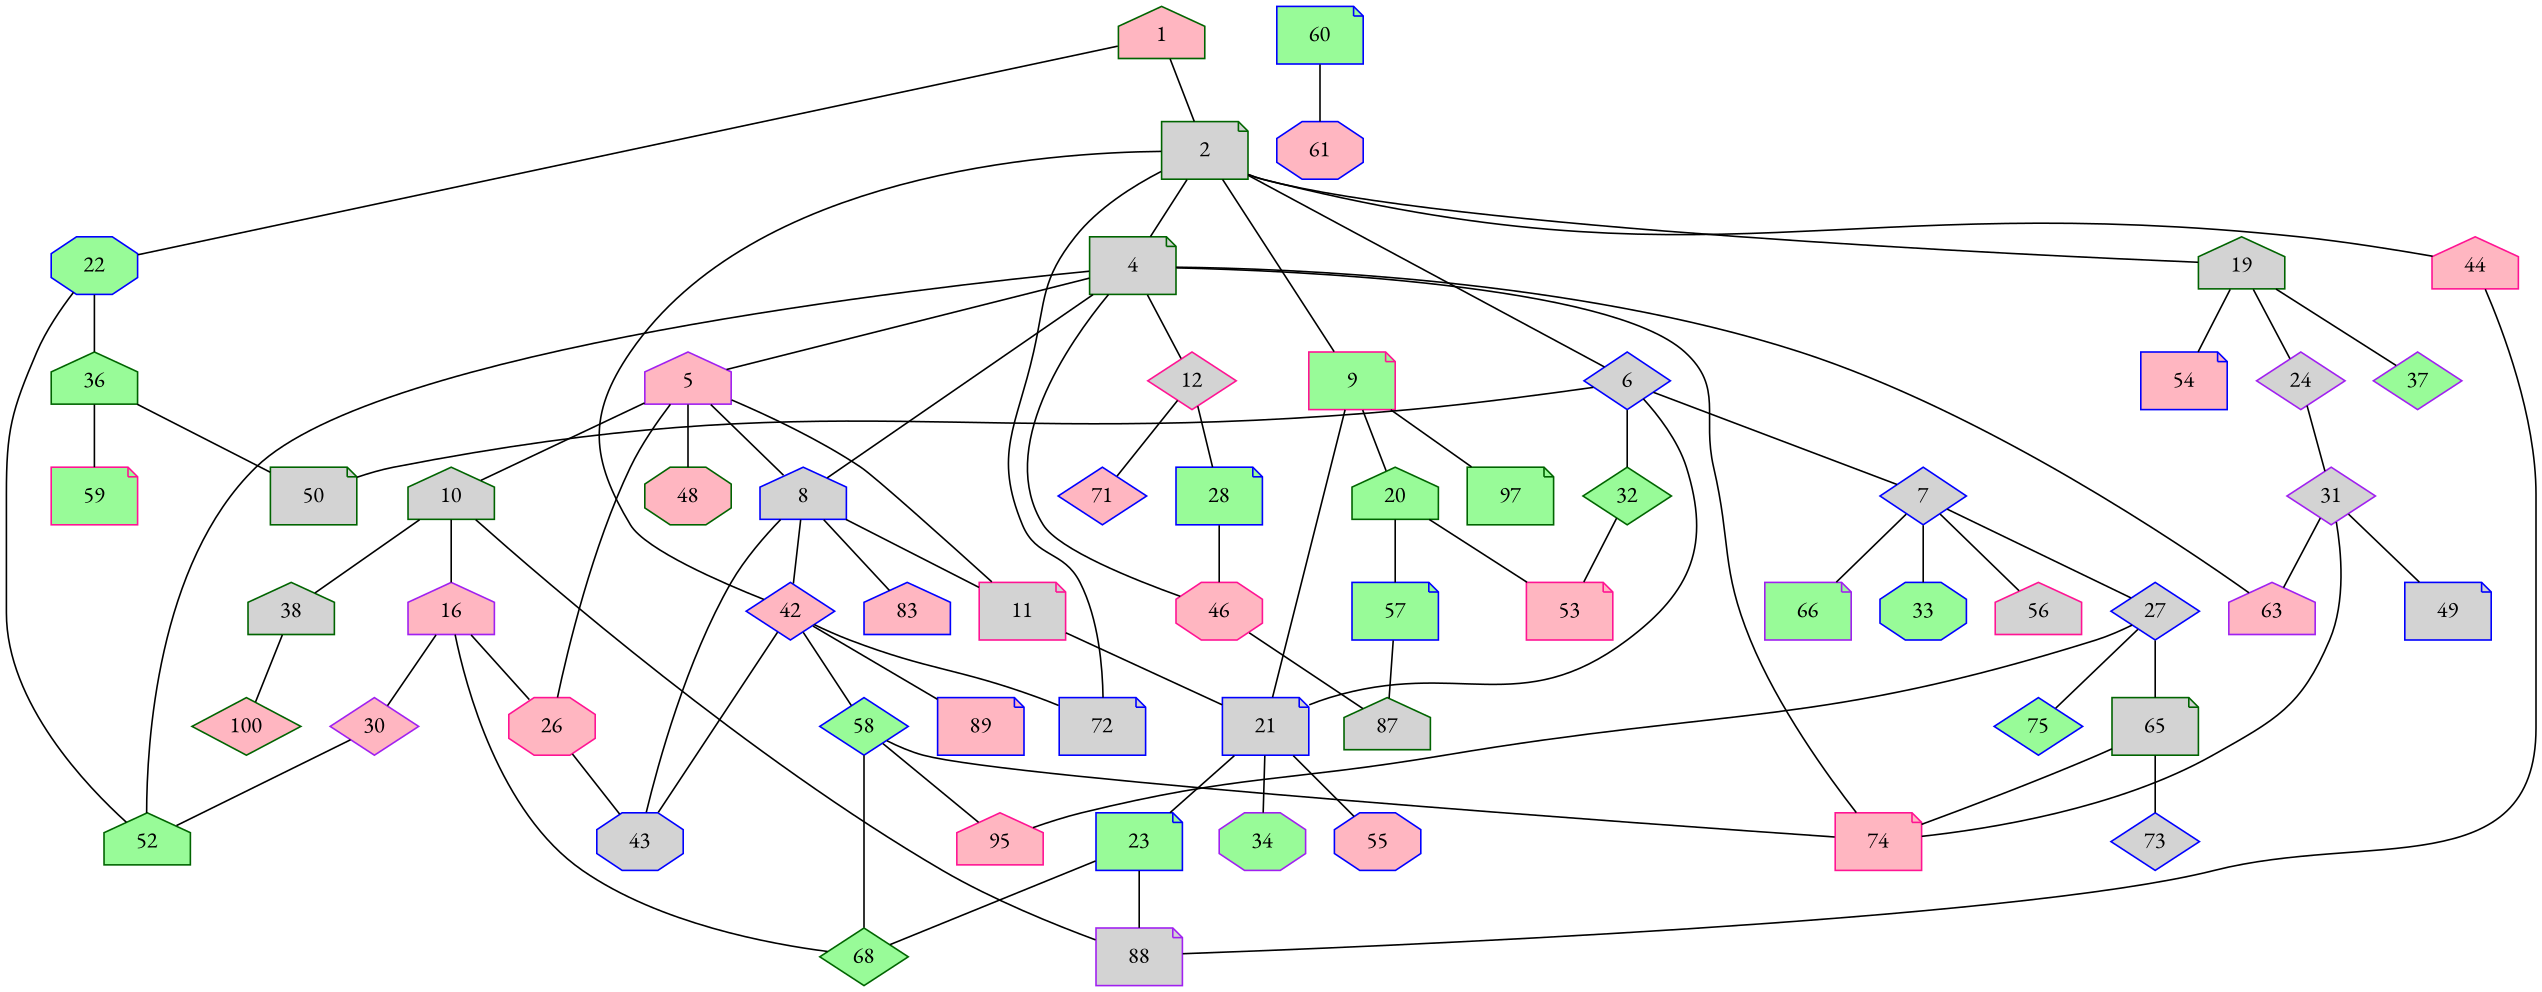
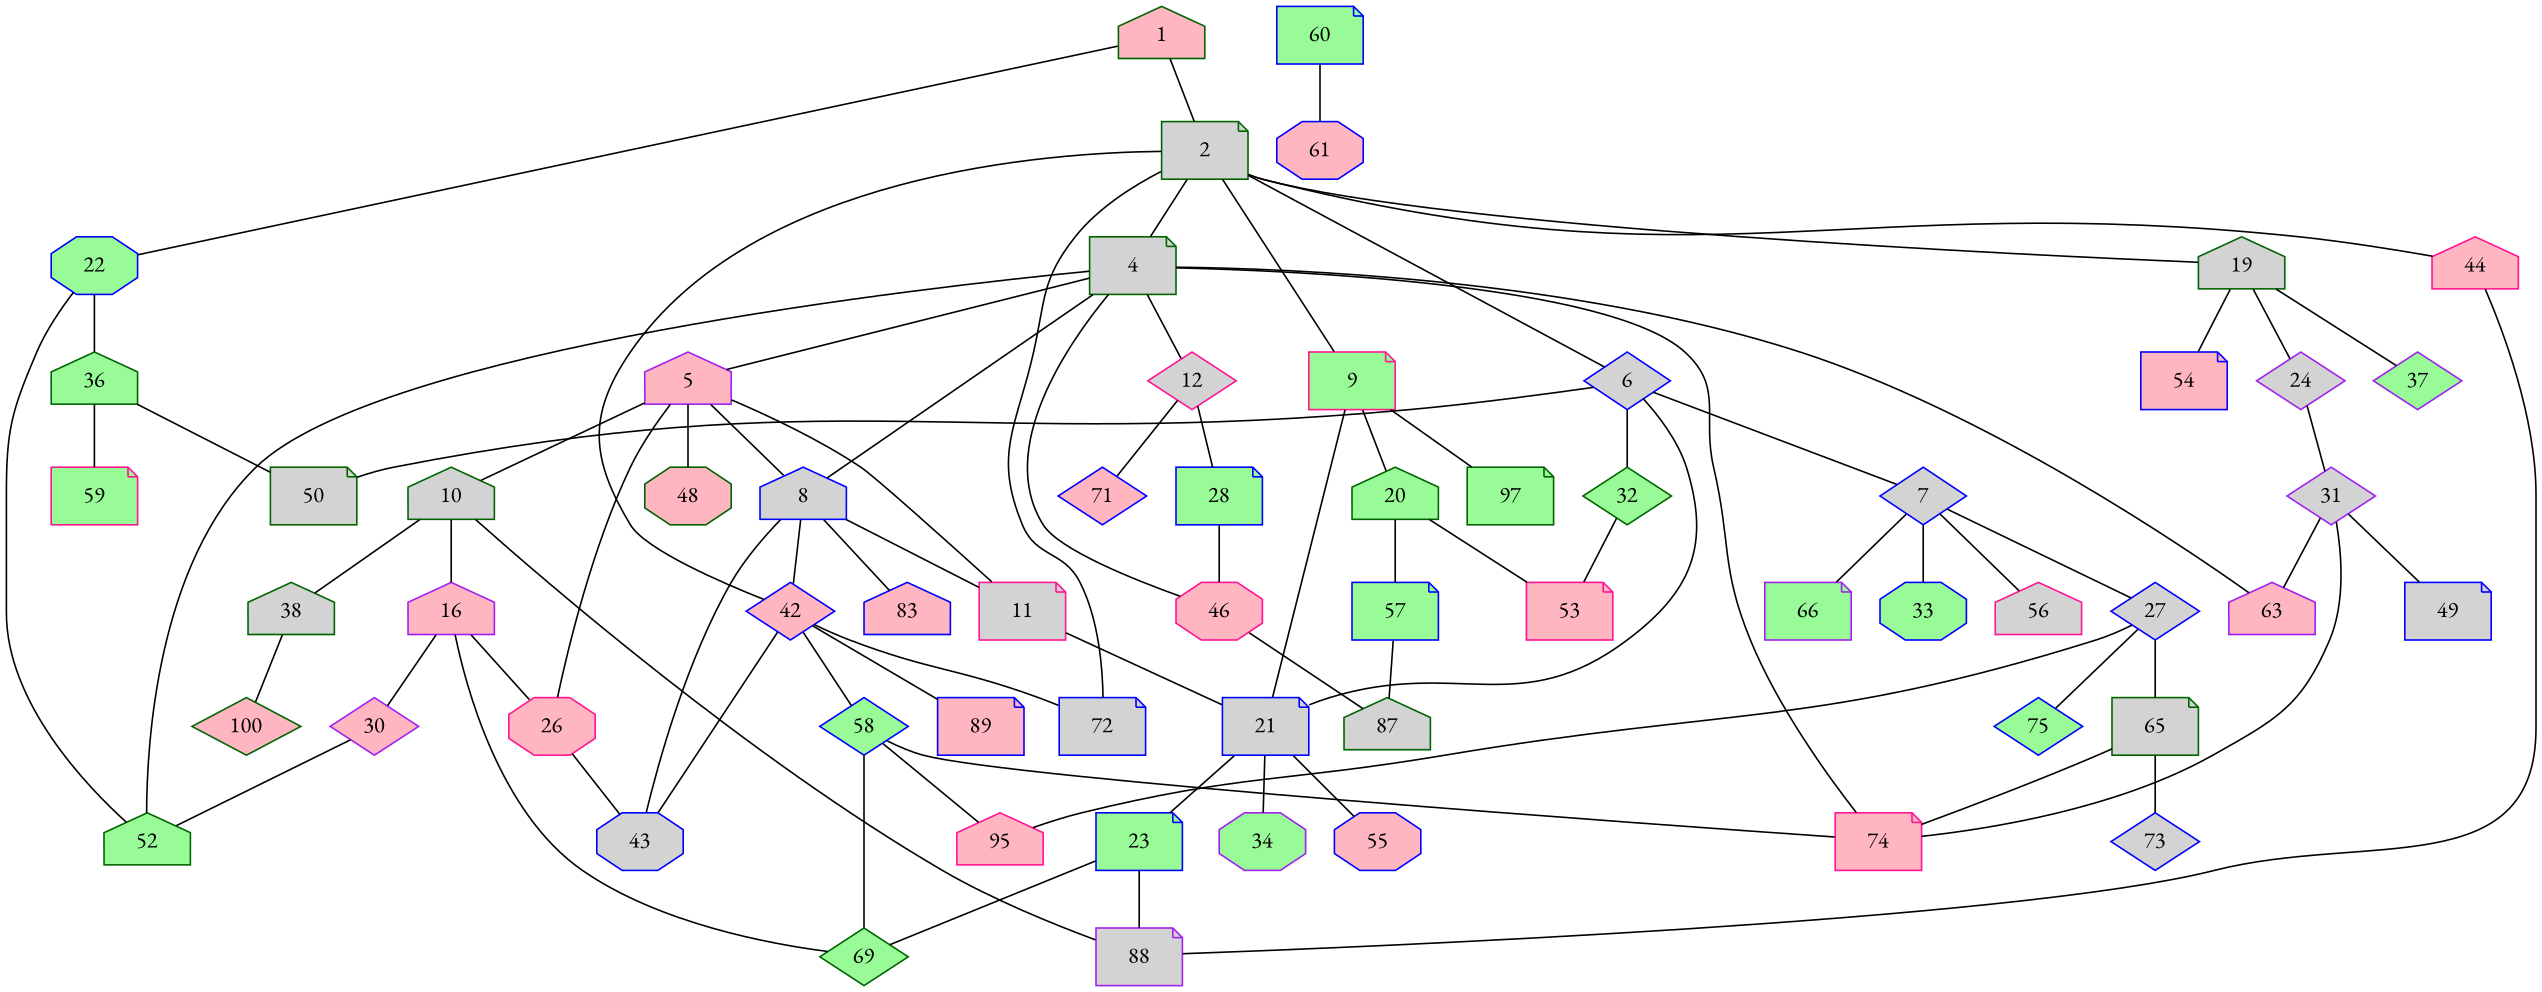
node "68": label "68" -> "69"
